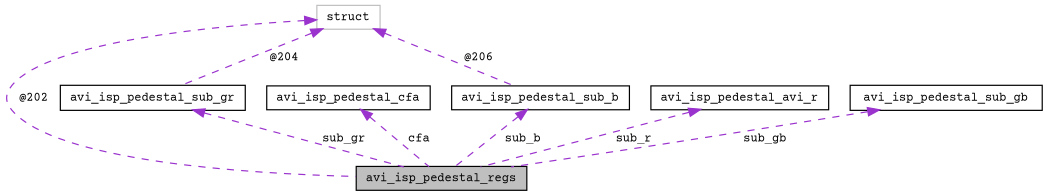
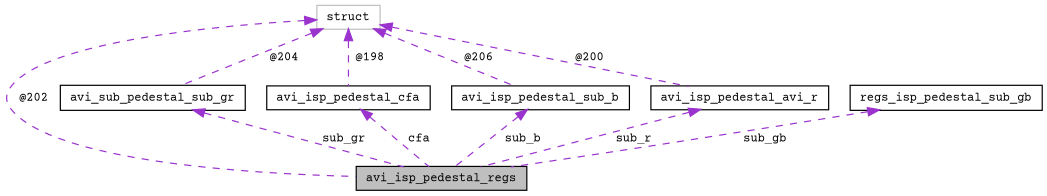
edge "avi_isp_pedestal_avi_r" -> "struct": added, label "@200"
edge "avi_isp_pedestal_cfa" -> "struct": added, label "@198"
node "avi_isp_pedestal_sub_gr": label "avi_isp_pedestal_sub_gr" -> "avi_sub_pedestal_sub_gr"
node "avi_isp_pedestal_sub_gb": label "avi_isp_pedestal_sub_gb" -> "regs_isp_pedestal_sub_gb"
